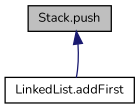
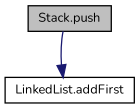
edge "LinkedList.addFirst" -> "Stack.push": reversed
